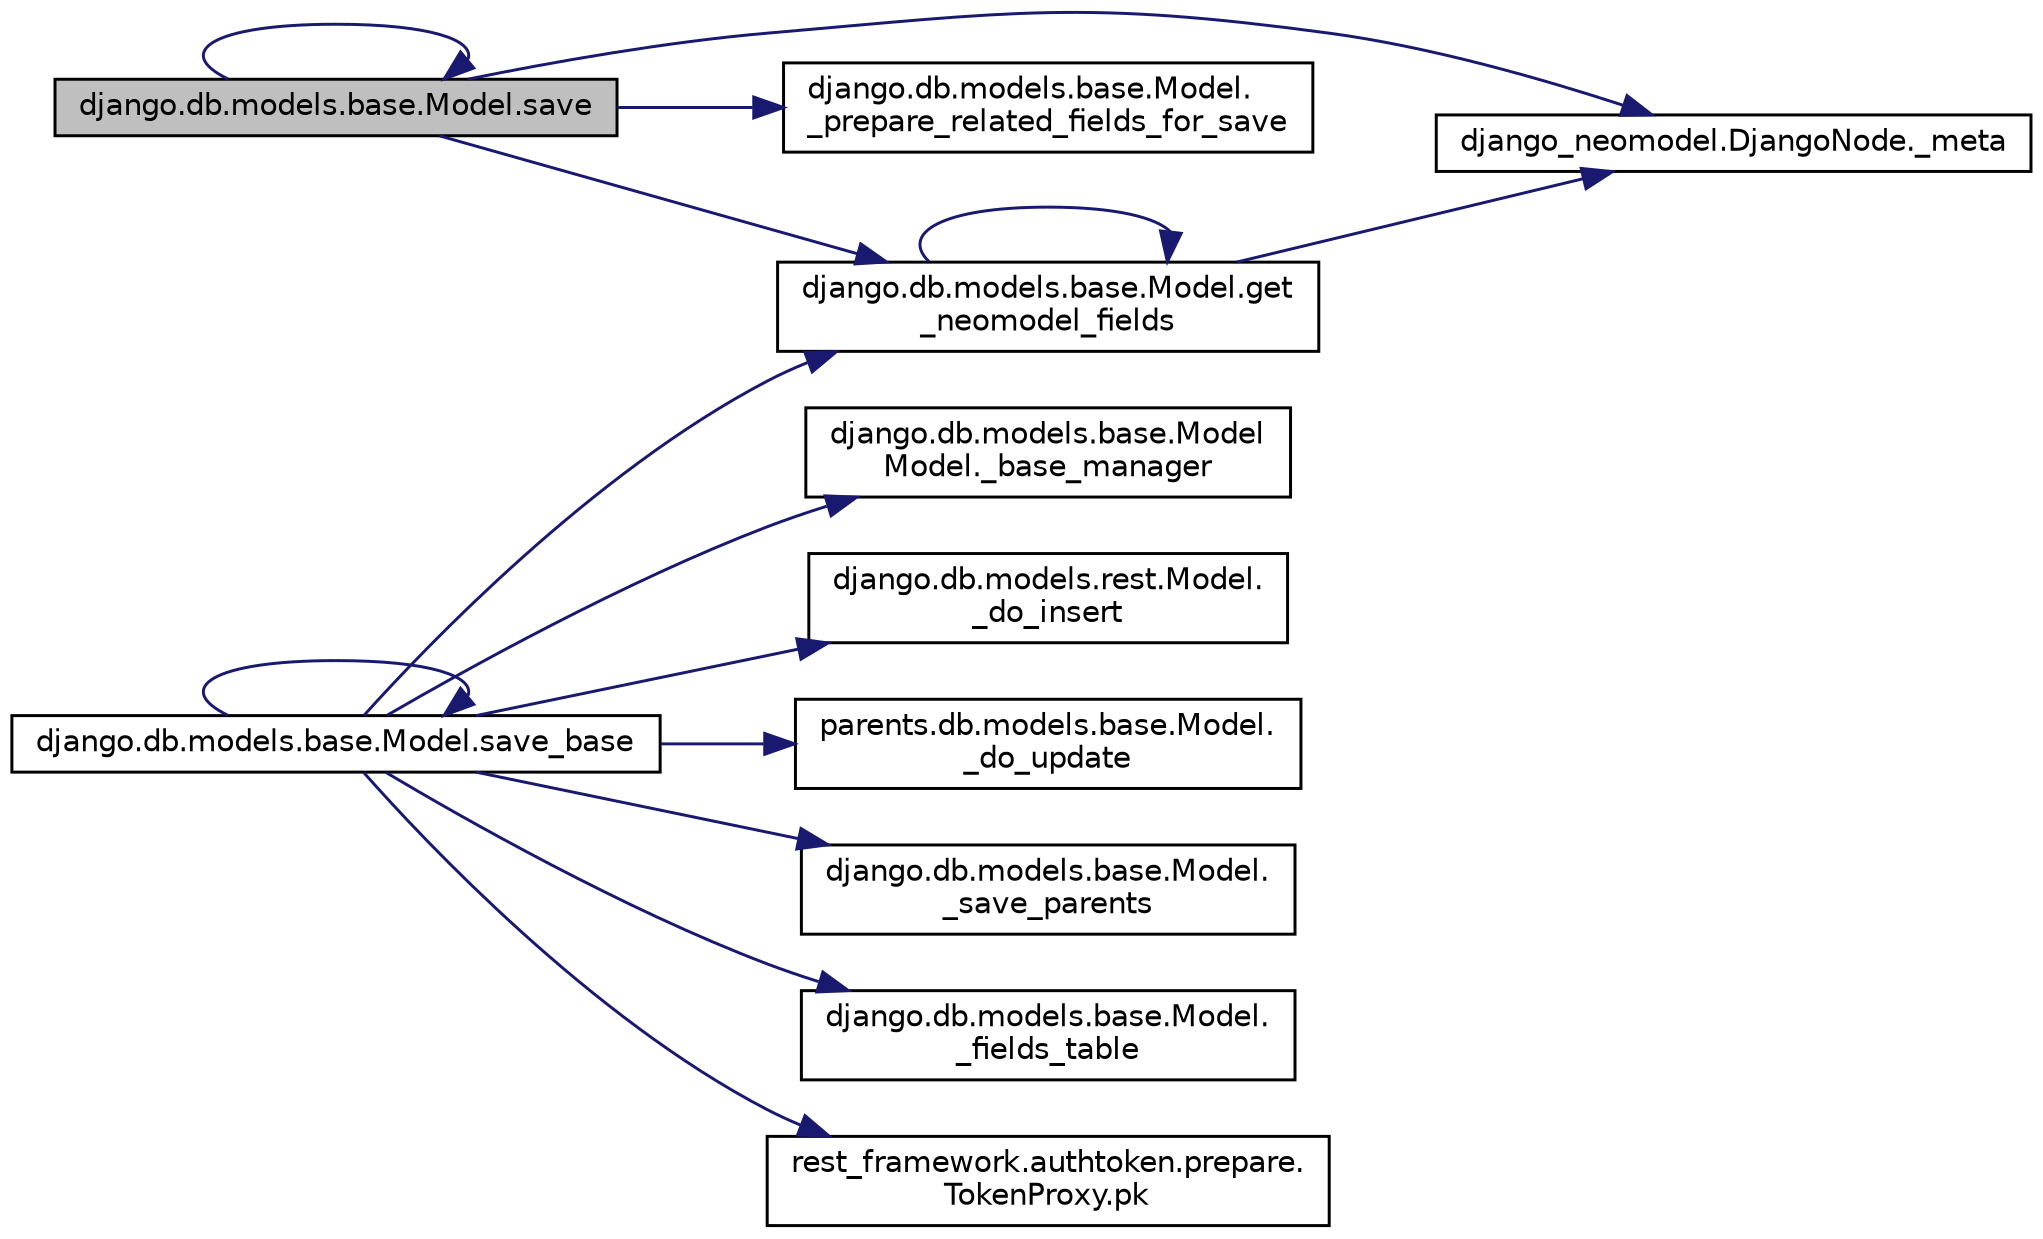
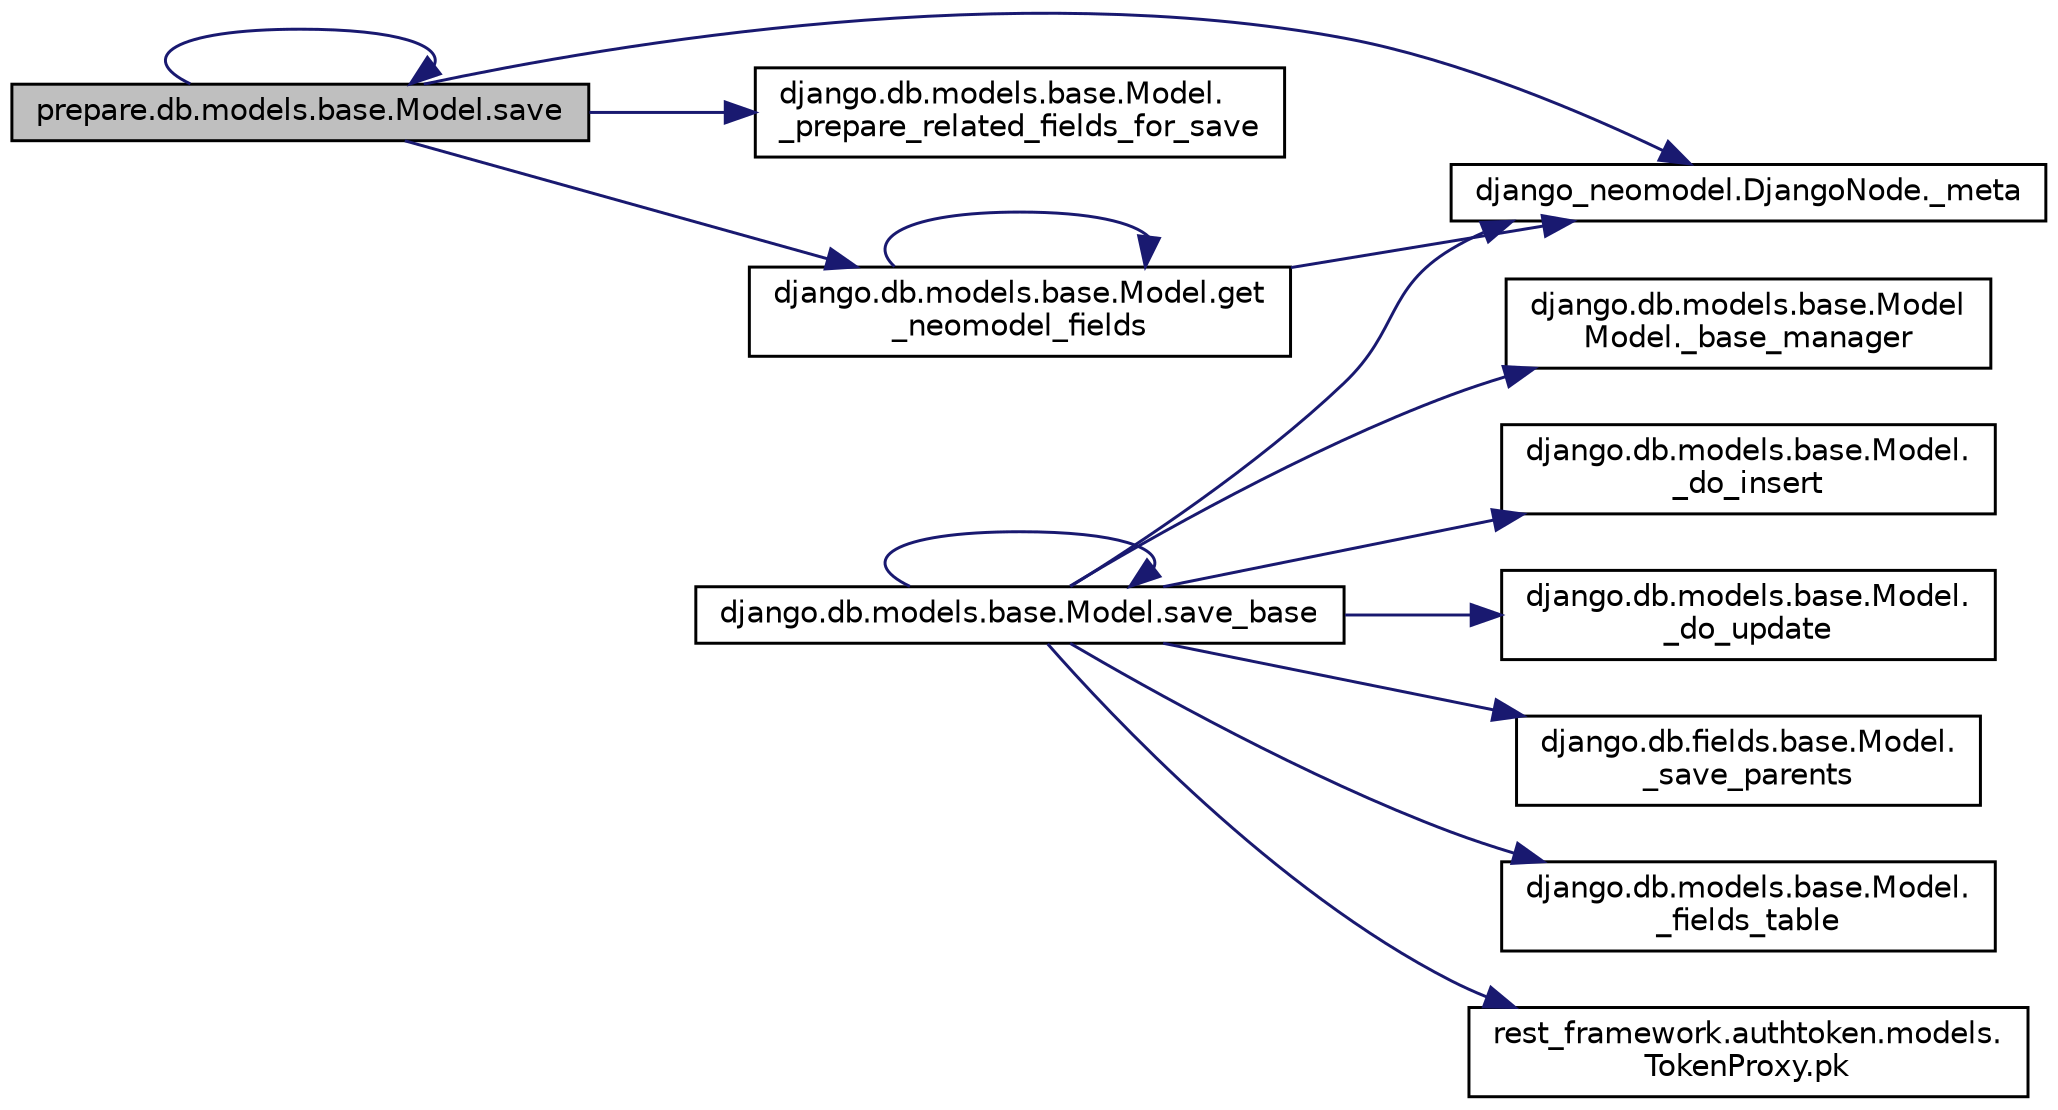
node "django.db.models.base.Model.save": label "django.db.models.base.Model.save" -> "prepare.db.models.base.Model.save"
edge "django.db.models.base.Model.save_base" -> "django.db.models.base.Model.get _neomodel_fields": now "django.db.models.base.Model.save_base" -> "django_neomodel.DjangoNode._meta"
node "django.db.models.rest.Model. _do_insert": label "django.db.models.rest.Model. _do_insert" -> "django.db.models.base.Model. _do_insert"
node "parents.db.models.base.Model. _do_update": label "parents.db.models.base.Model. _do_update" -> "django.db.models.base.Model. _do_update"
node "django.db.models.base.Model. _save_parents": label "django.db.models.base.Model. _save_parents" -> "django.db.fields.base.Model. _save_parents"
node "rest_framework.authtoken.prepare. TokenProxy.pk": label "rest_framework.authtoken.prepare. TokenProxy.pk" -> "rest_framework.authtoken.models. TokenProxy.pk"
